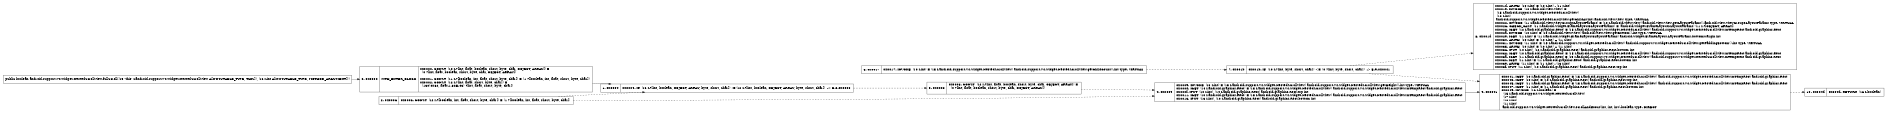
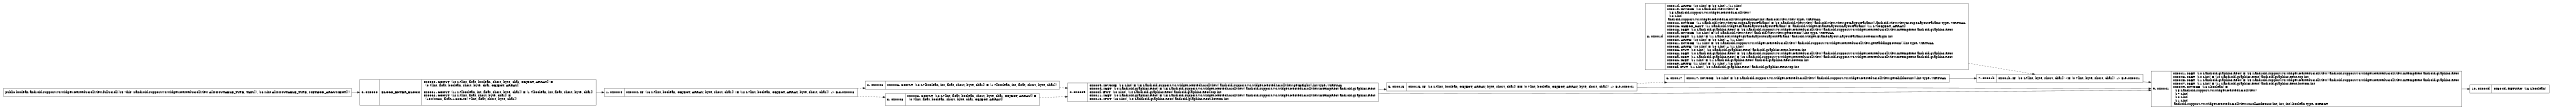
edge "7: 0x001b" -> "8: 0x001d": reversed
edge "6: 0x0017" -> "7: 0x001b": style dashed -> solid
edge "7: 0x001b" -> "9: 0x0041": style dashed -> solid
node "0: 0x0000": text "MTH_ENTER_BLOCK" -> "BLOCK_ENTER_BLOCK"
node "5: 0x0015": added
edge "9: 0x0041" -> "10: 0x004d": style dashed -> solid
edge "2: 0x0006" -> "1: 0x0004": reversed
